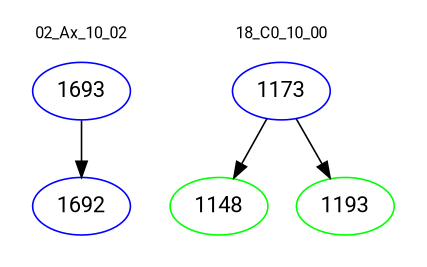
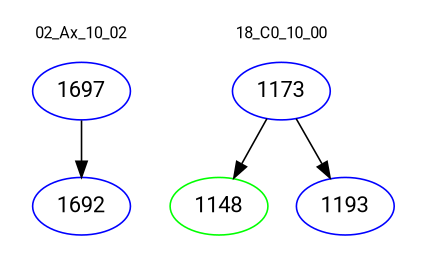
node "1693": label "1693" -> "1697"
node "1193": color green -> blue
